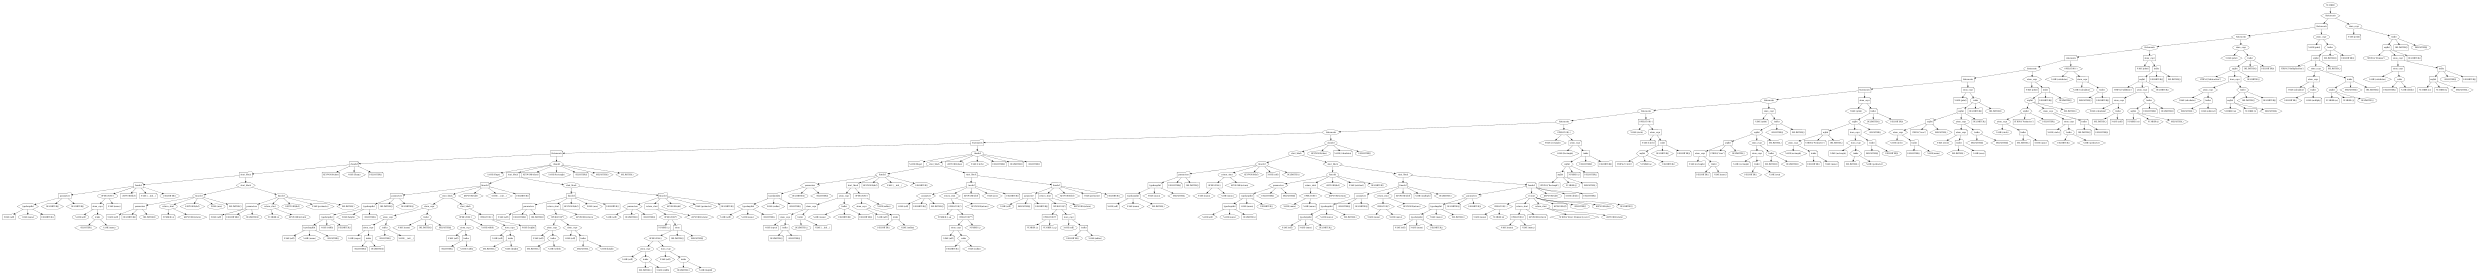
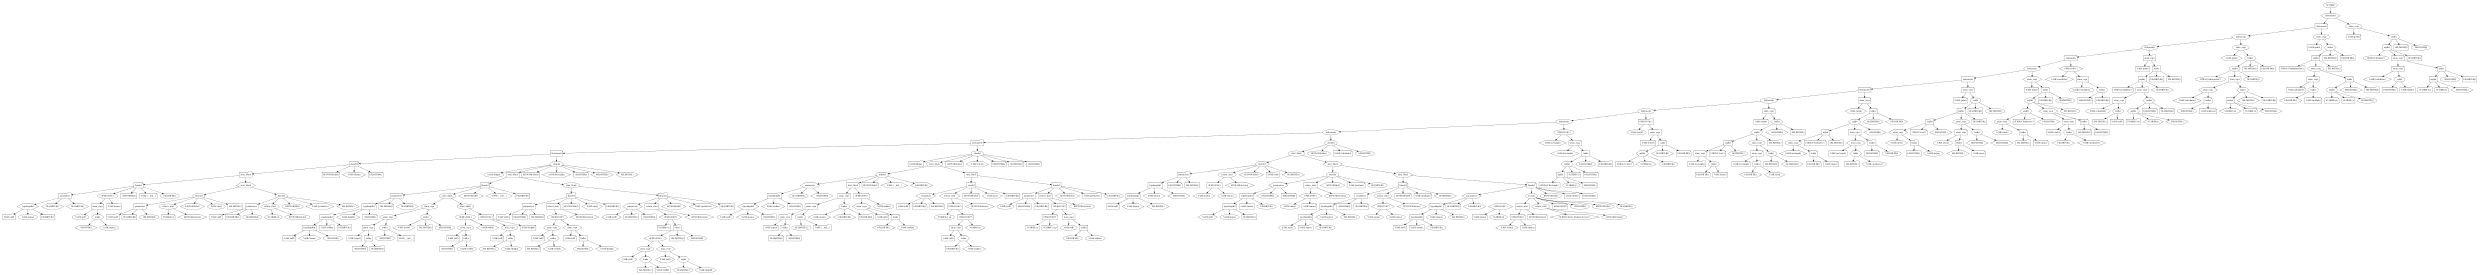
edge "if_stmt" -> "OPERATOR(!=)": removed
